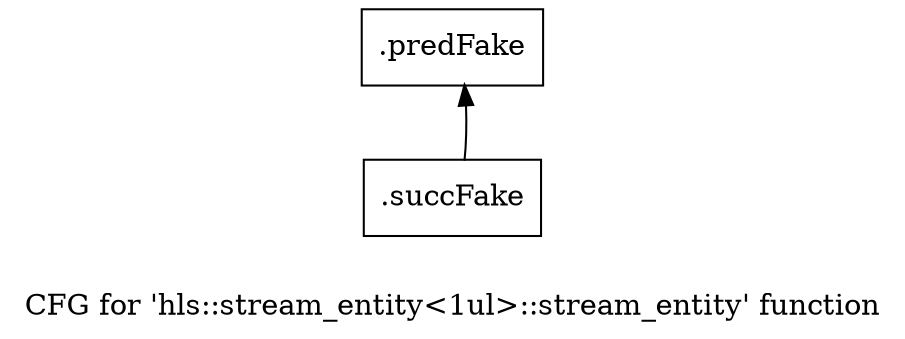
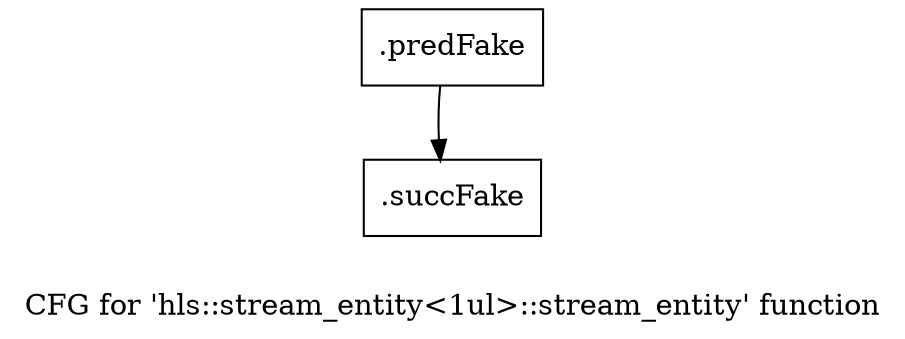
edge ".succFake" -> ".predFake": reversed
